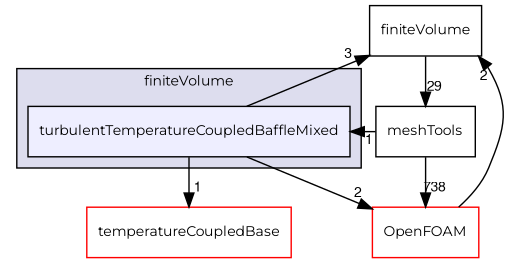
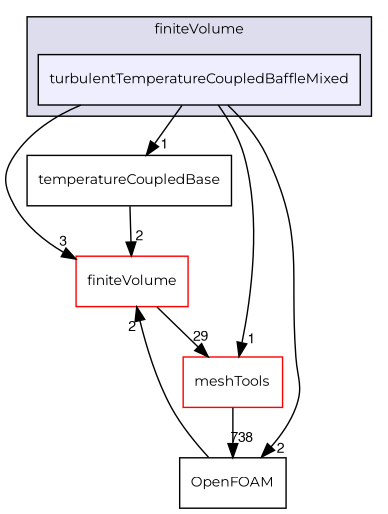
node "finiteVolume": color black -> red
edge "meshTools" -> "turbulentTemperatureCoupledBaffleMixed": reversed
node "meshTools": color black -> red
edge "temperatureCoupledBase" -> "finiteVolume": added
node "temperatureCoupledBase": color red -> black
node "OpenFOAM": color red -> black
